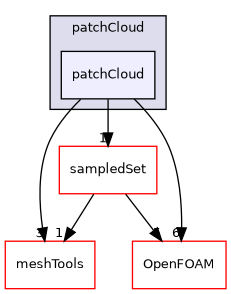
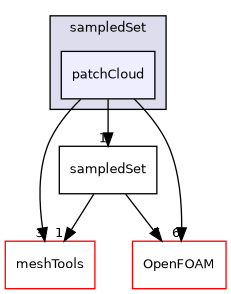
cluster "patchCloud": label "patchCloud" -> "sampledSet"
node "sampledSet": color red -> black
